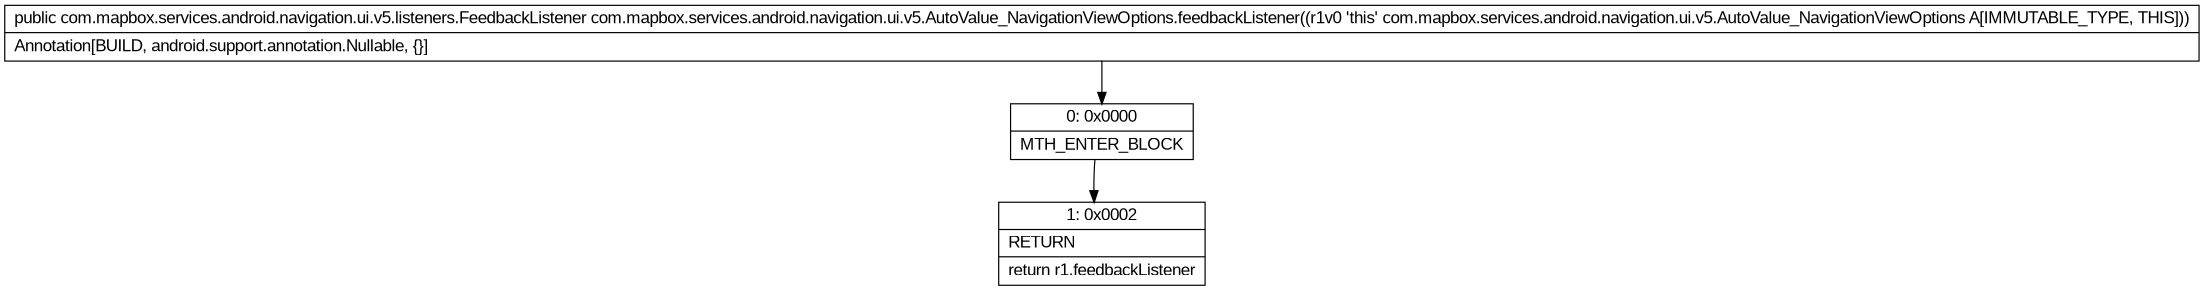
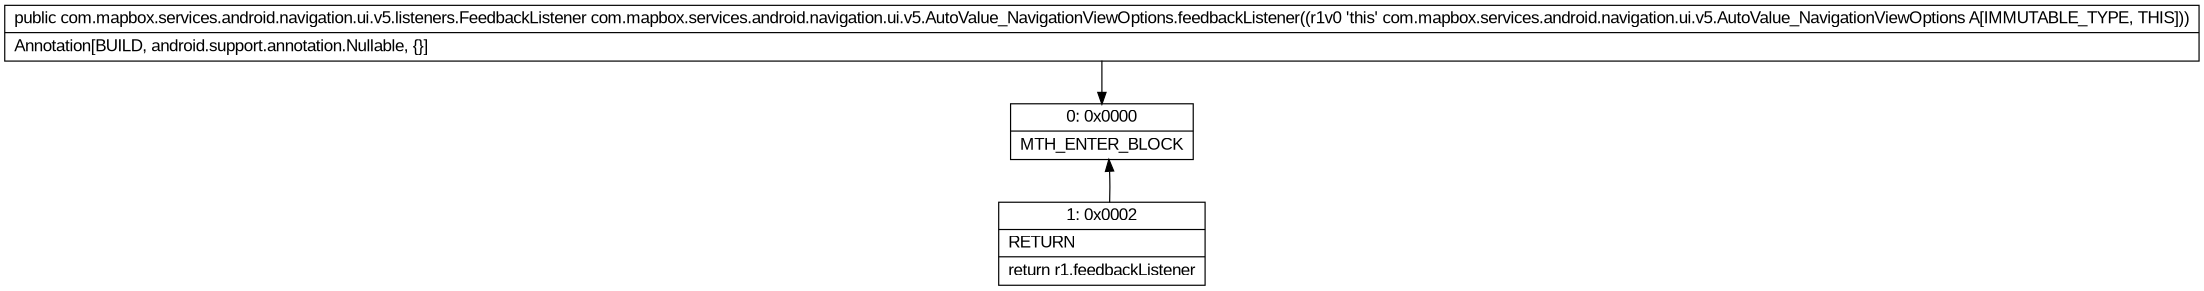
edge "0: 0x0000" -> "1: 0x0002": reversed
